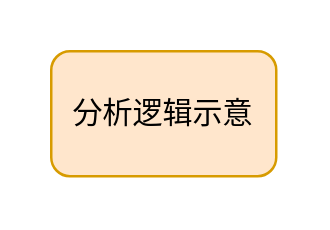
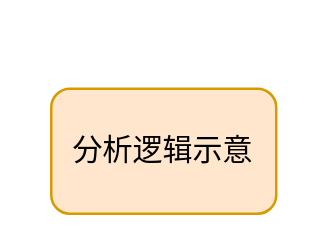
node "分析逻辑示意": moved (164, 114) -> (164, 151)
